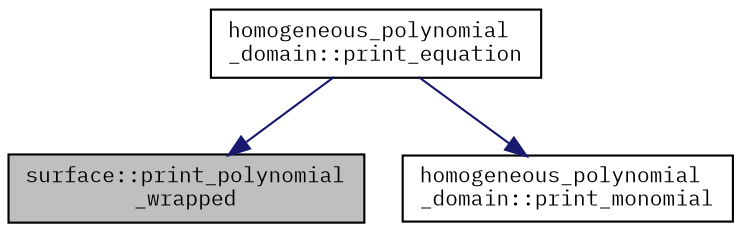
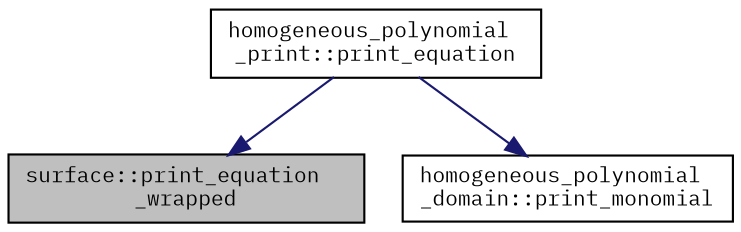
node "homogeneous_polynomial _domain::print_equation": label "homogeneous_polynomial _domain::print_equation" -> "homogeneous_polynomial _print::print_equation"
node "surface::print_polynomial _wrapped": label "surface::print_polynomial _wrapped" -> "surface::print_equation _wrapped"
